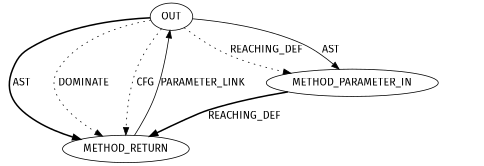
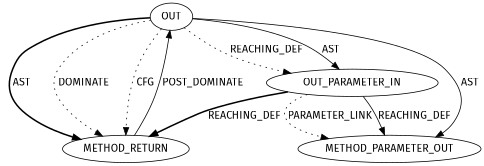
edge "METHOD_RETURN" -> "OUT": label "PARAMETER_LINK" -> "POST_DOMINATE"
node "METHOD_PARAMETER_IN": label "METHOD_PARAMETER_IN" -> "OUT_PARAMETER_IN"
node "METHOD_PARAMETER_OUT": added
